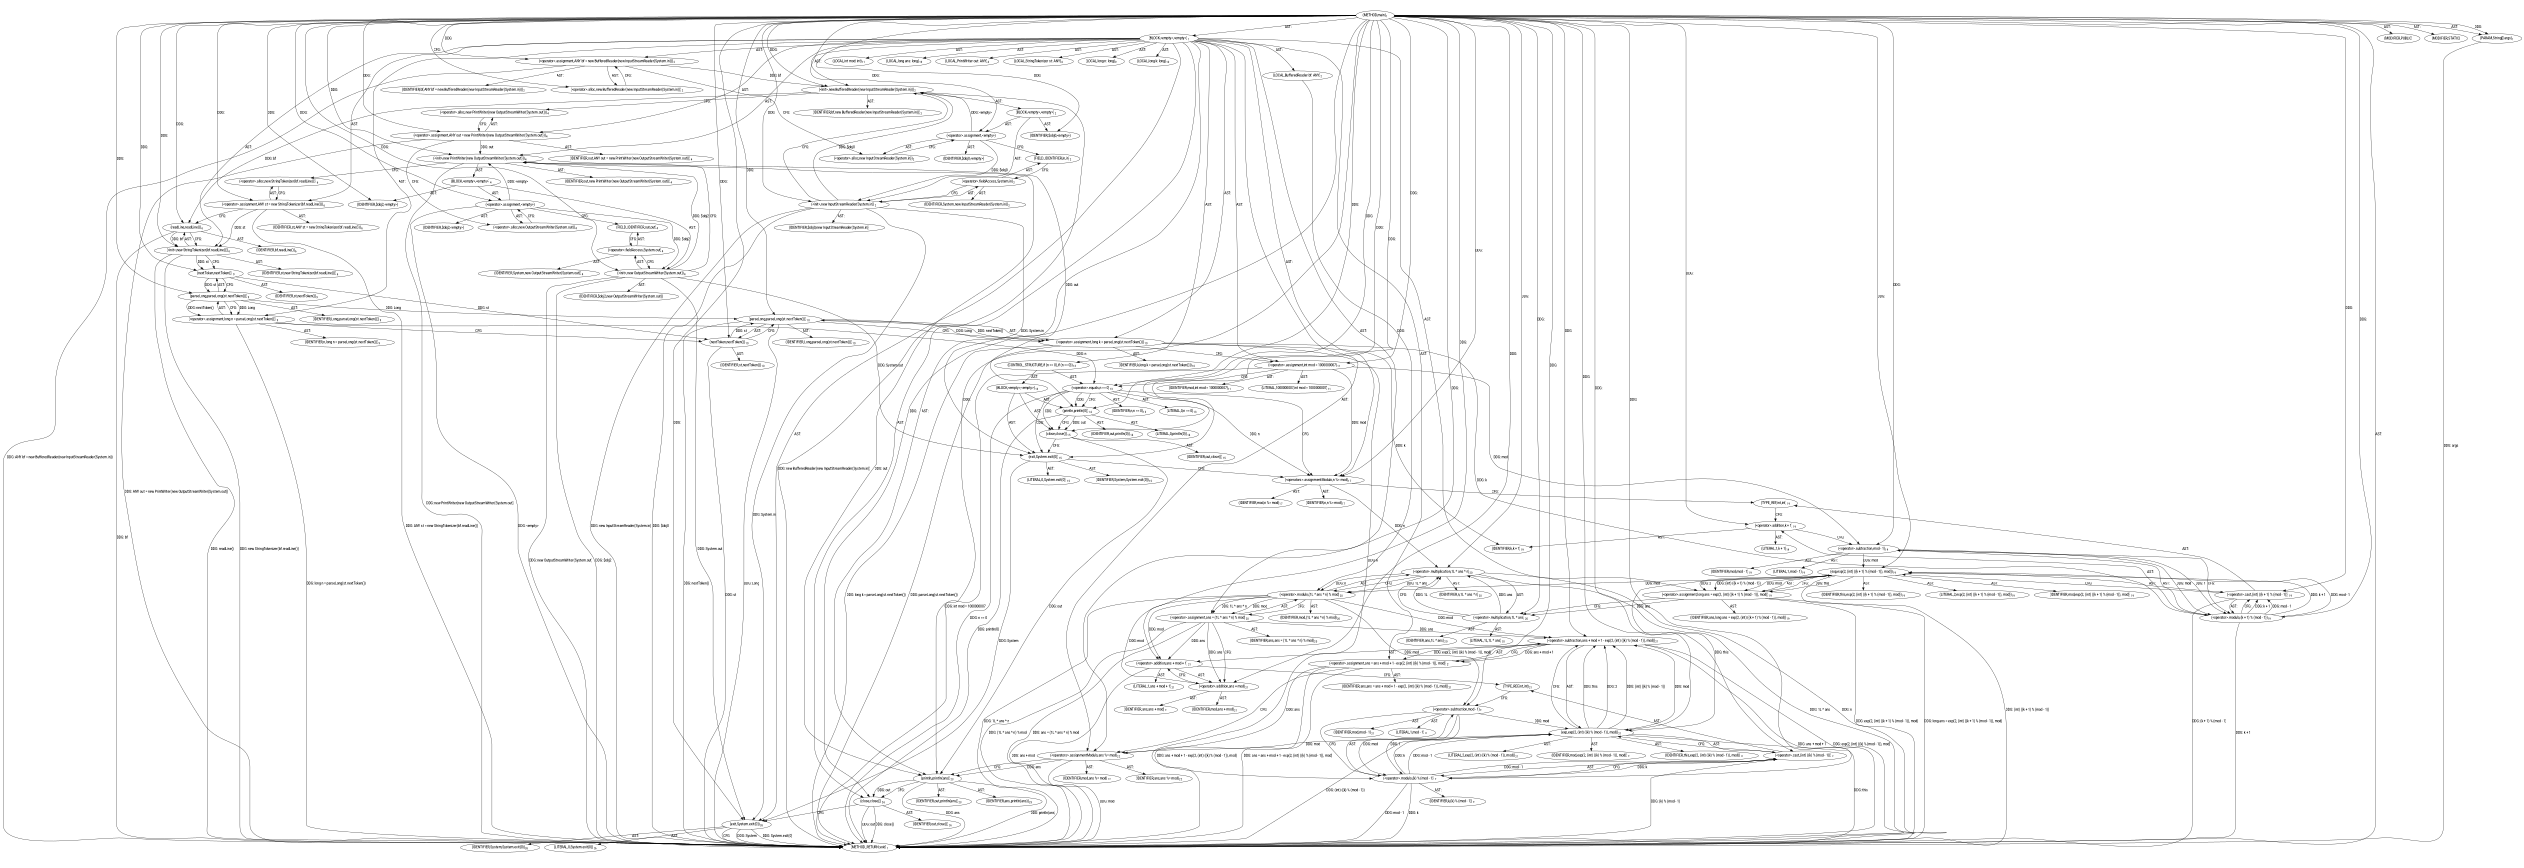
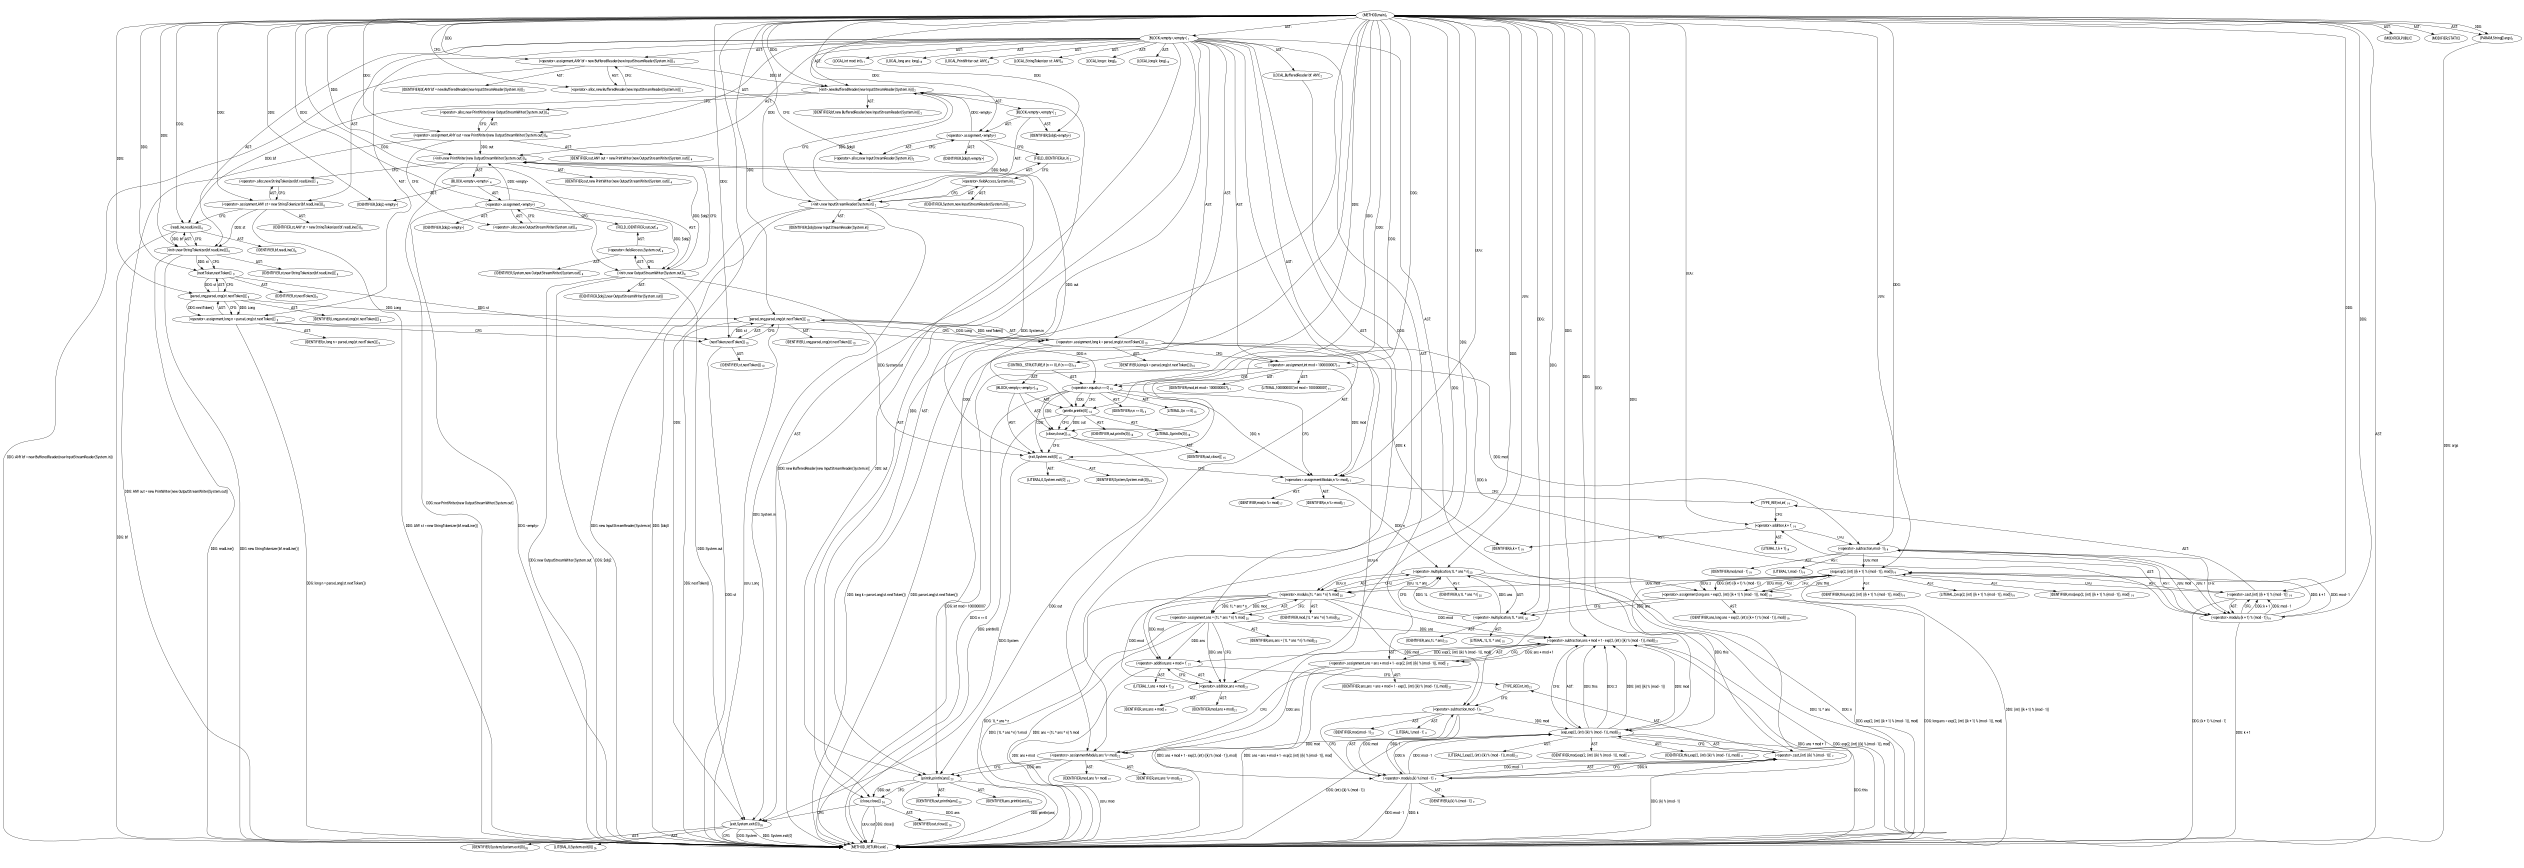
edge "(FIELD_IDENTIFIER,out,out)" -> "(<operator>.fieldAccess,System.out)": removed, label "CFG:"
